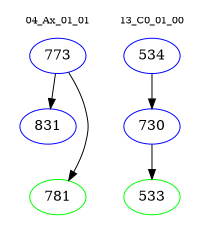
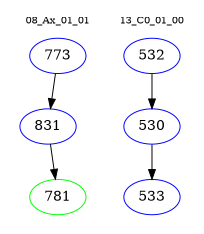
cluster "04_Ax_01_01": label "04_Ax_01_01" -> "08_Ax_01_01"
node "534": label "534" -> "532"
edge "773" -> "781": now "831" -> "781"
node "730": label "730" -> "530"
node "533": color green -> blue
